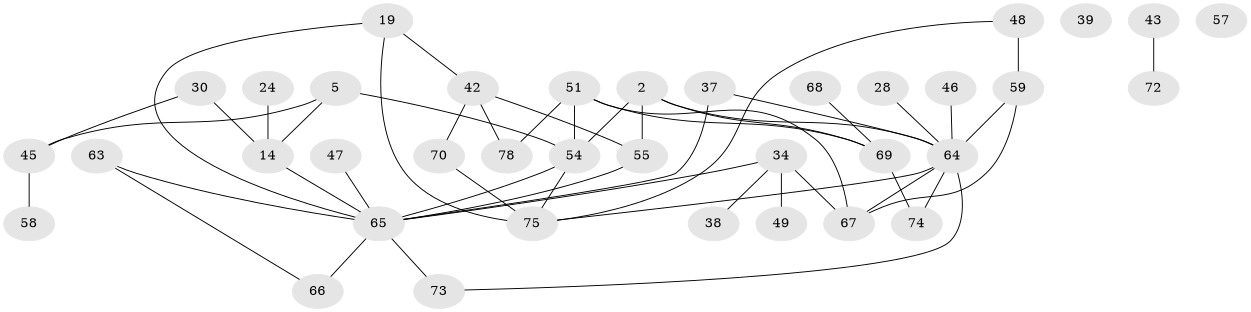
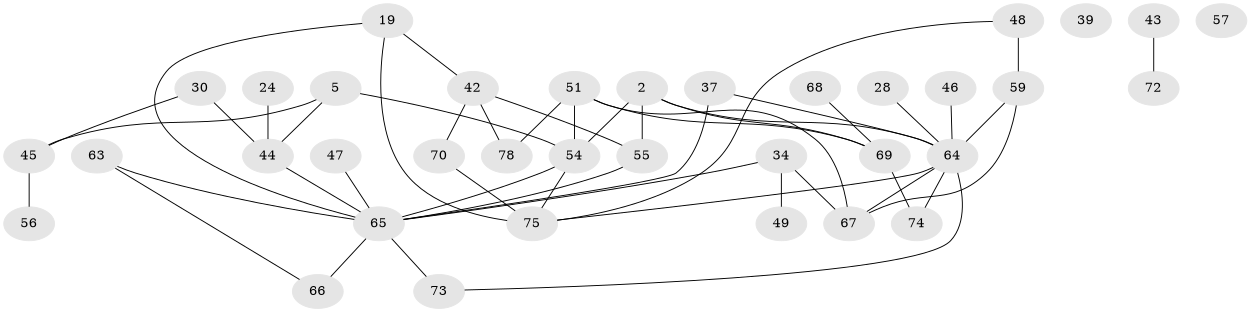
node "14": label "14" -> "44"
node "58": label "58" -> "56"
node "38": removed
